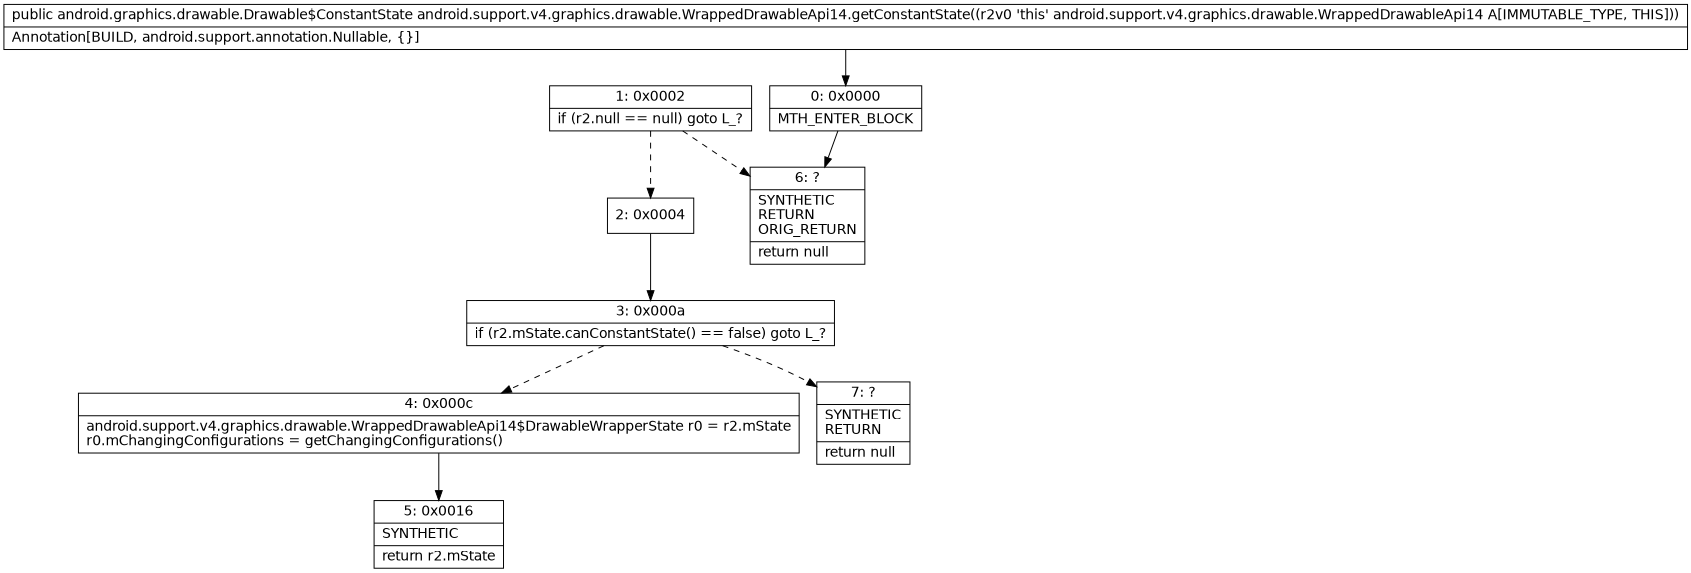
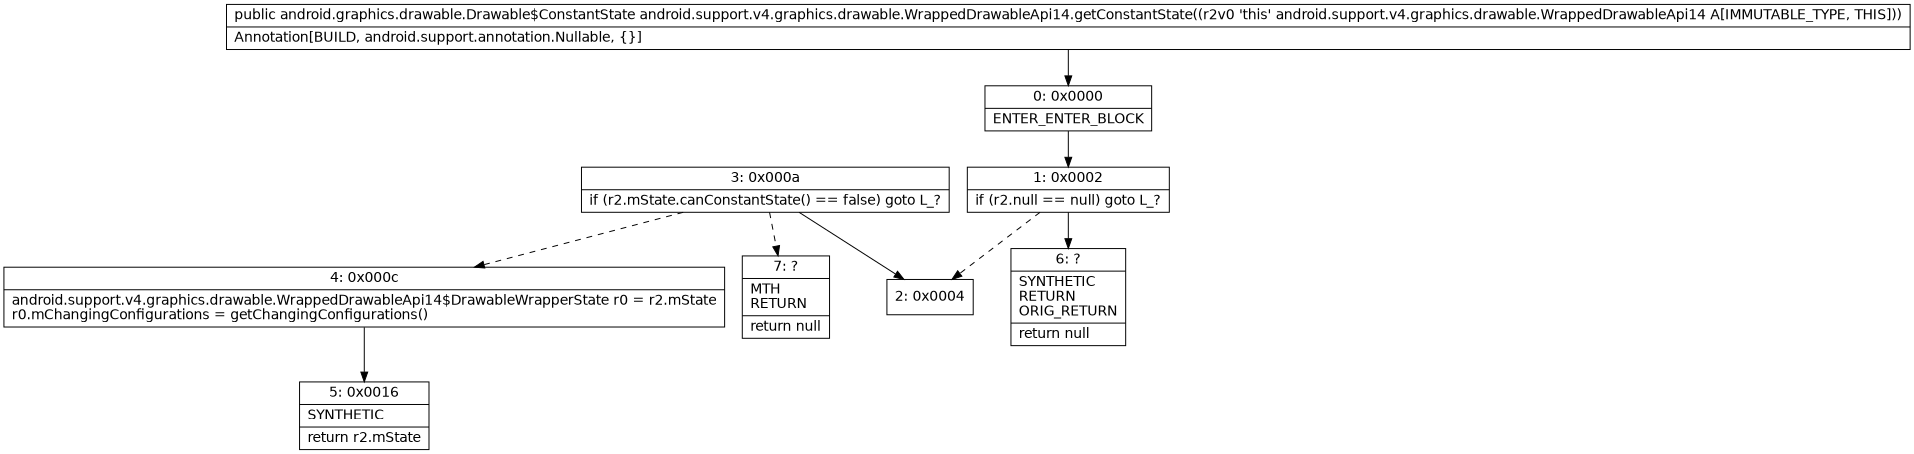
node "0: 0x0000": text "MTH_ENTER_BLOCK" -> "ENTER_ENTER_BLOCK"
edge "0: 0x0000" -> "6: ?": now "0: 0x0000" -> "1: 0x0002"
edge "1: 0x0002" -> "6: ?": style dashed -> solid
edge "2: 0x0004" -> "3: 0x000a": reversed
node "7: ?": text "SYNTHETIC" -> "MTH"
